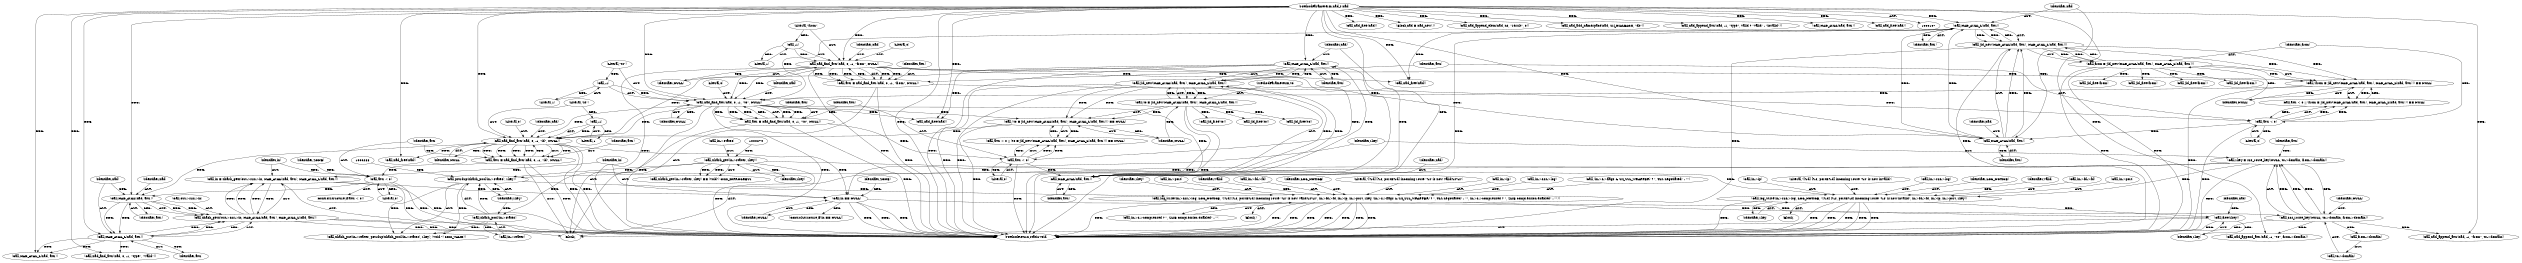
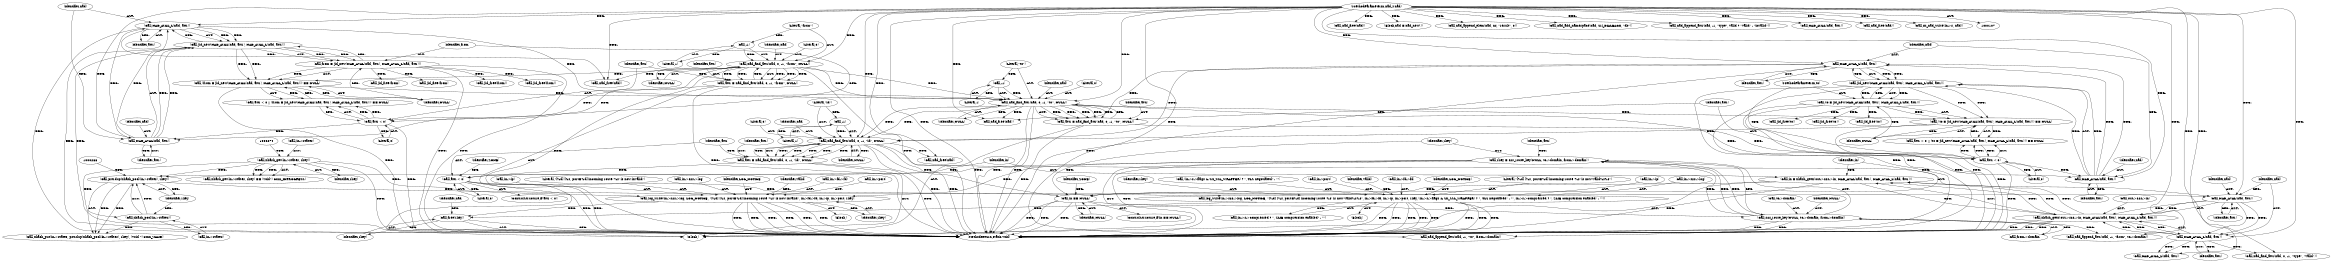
node "(Call,sx_nad_write(in->s, nad))": added
edge "(Call,in == NULL)" -> "(ControlStructure,if(in == NULL))": label "CFG: " -> "AST: "
edge "(Call,free(rkey))" -> "(MethodReturn,static void)": label "DDG: " -> "CFG: "
edge "(Call,s2s_route_key(NULL, to->domain, from->domain))" -> "(MethodReturn,static void)": label "CFG: " -> "DDG: "
edge "(Call,from->domain)" -> "(Call,to->domain)": now "(Call,from->domain)" -> "(Call,s2s_route_key(NULL, to->domain, from->domain))"
